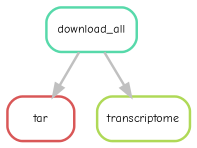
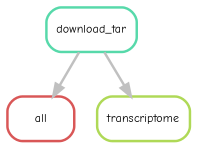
node "download_all": label "download_all" -> "download_tar"
node "tar": label "tar" -> "all"
